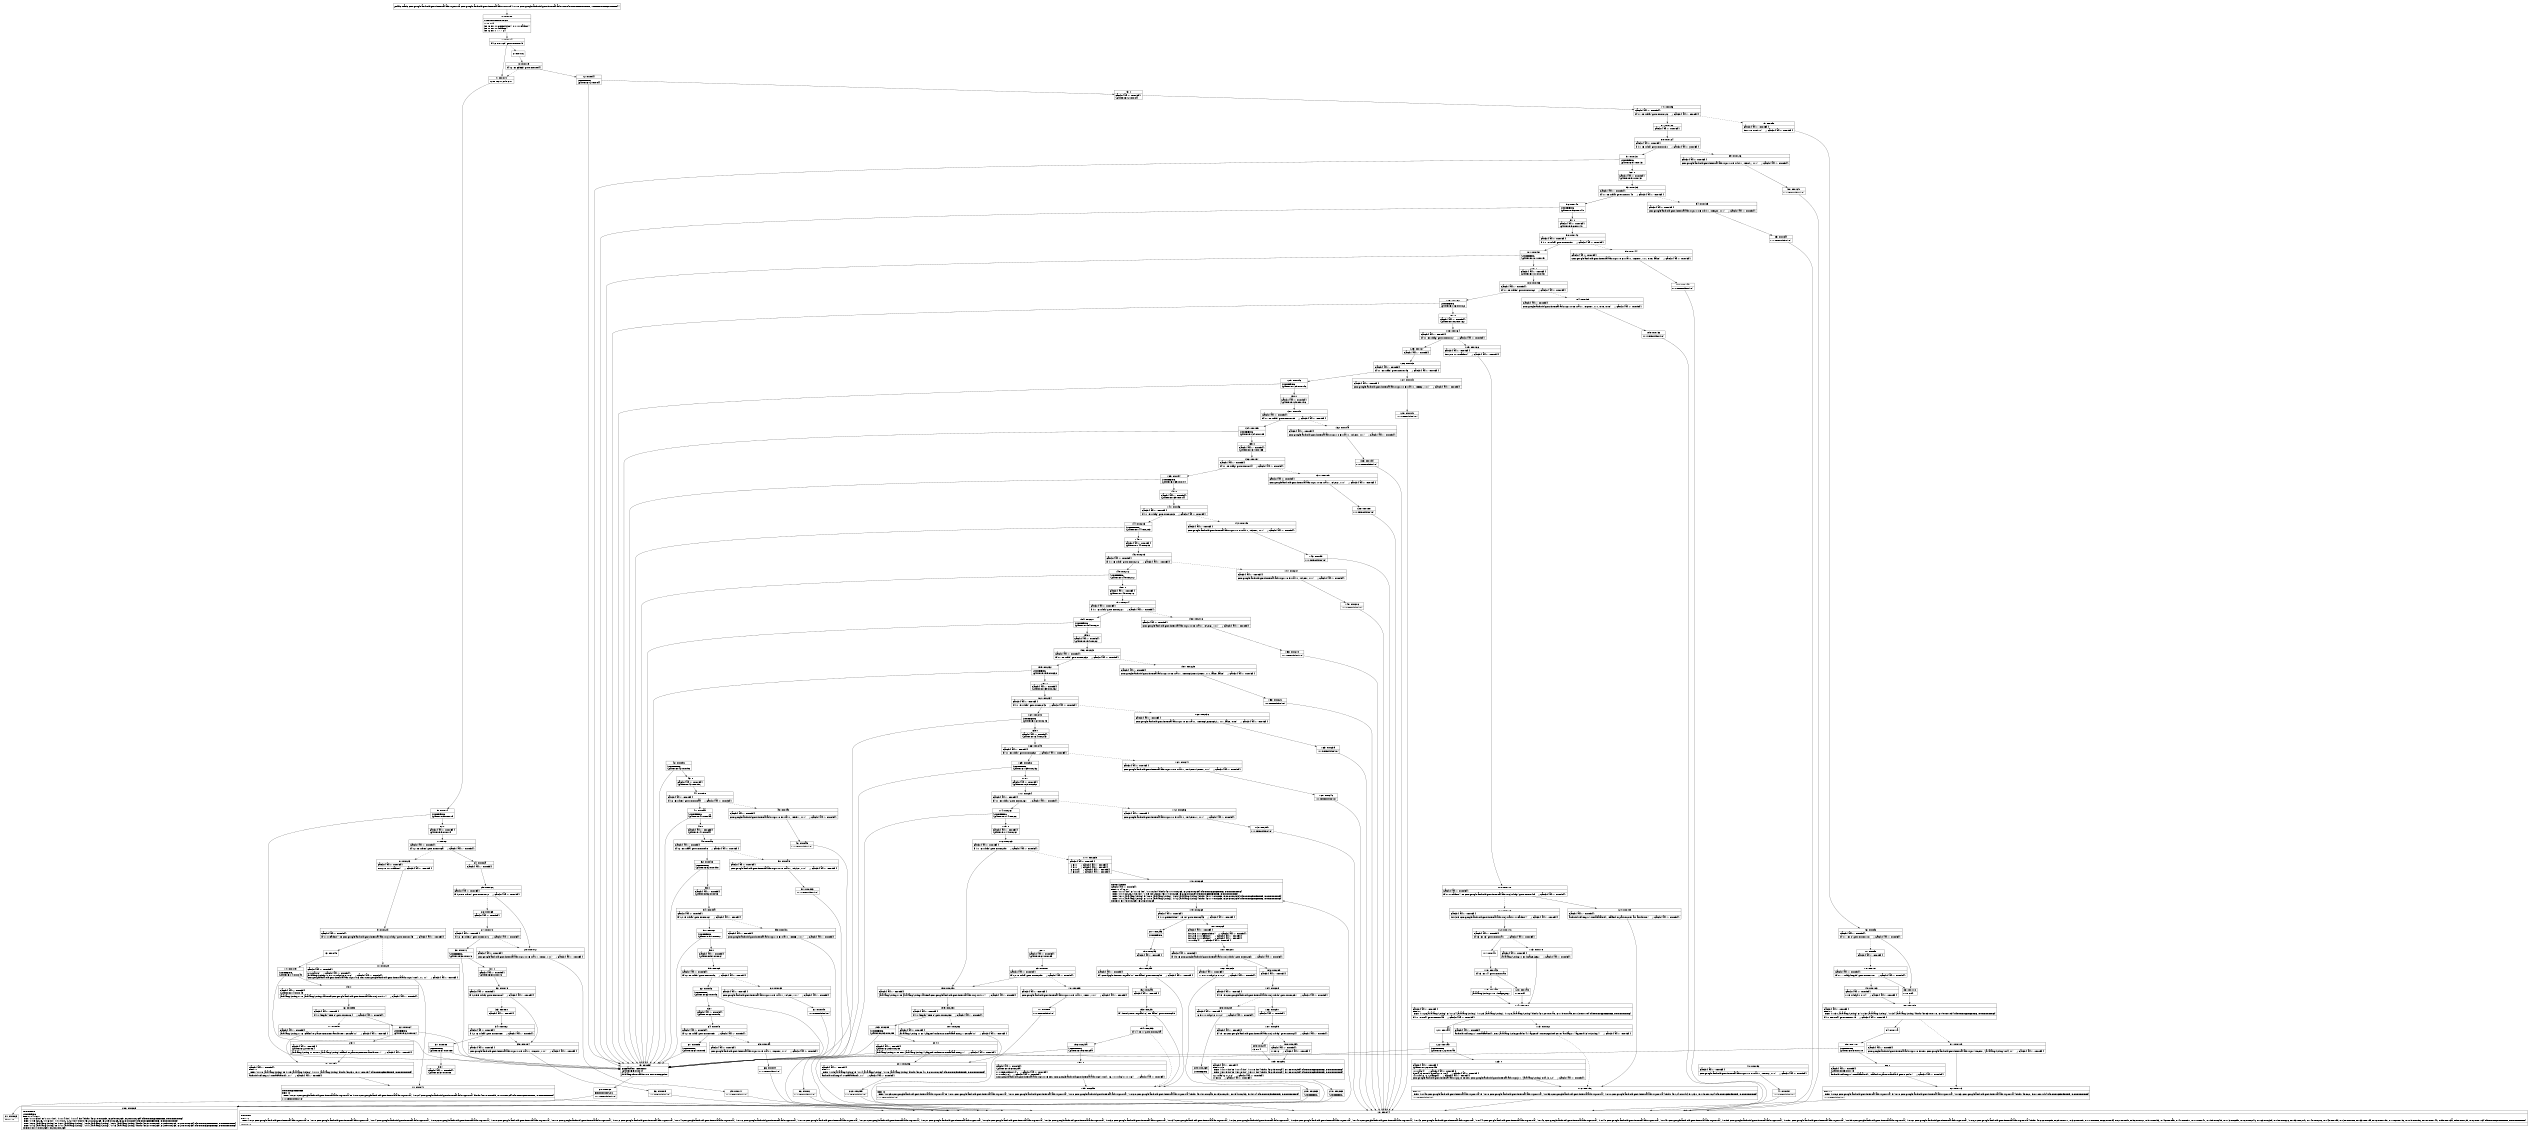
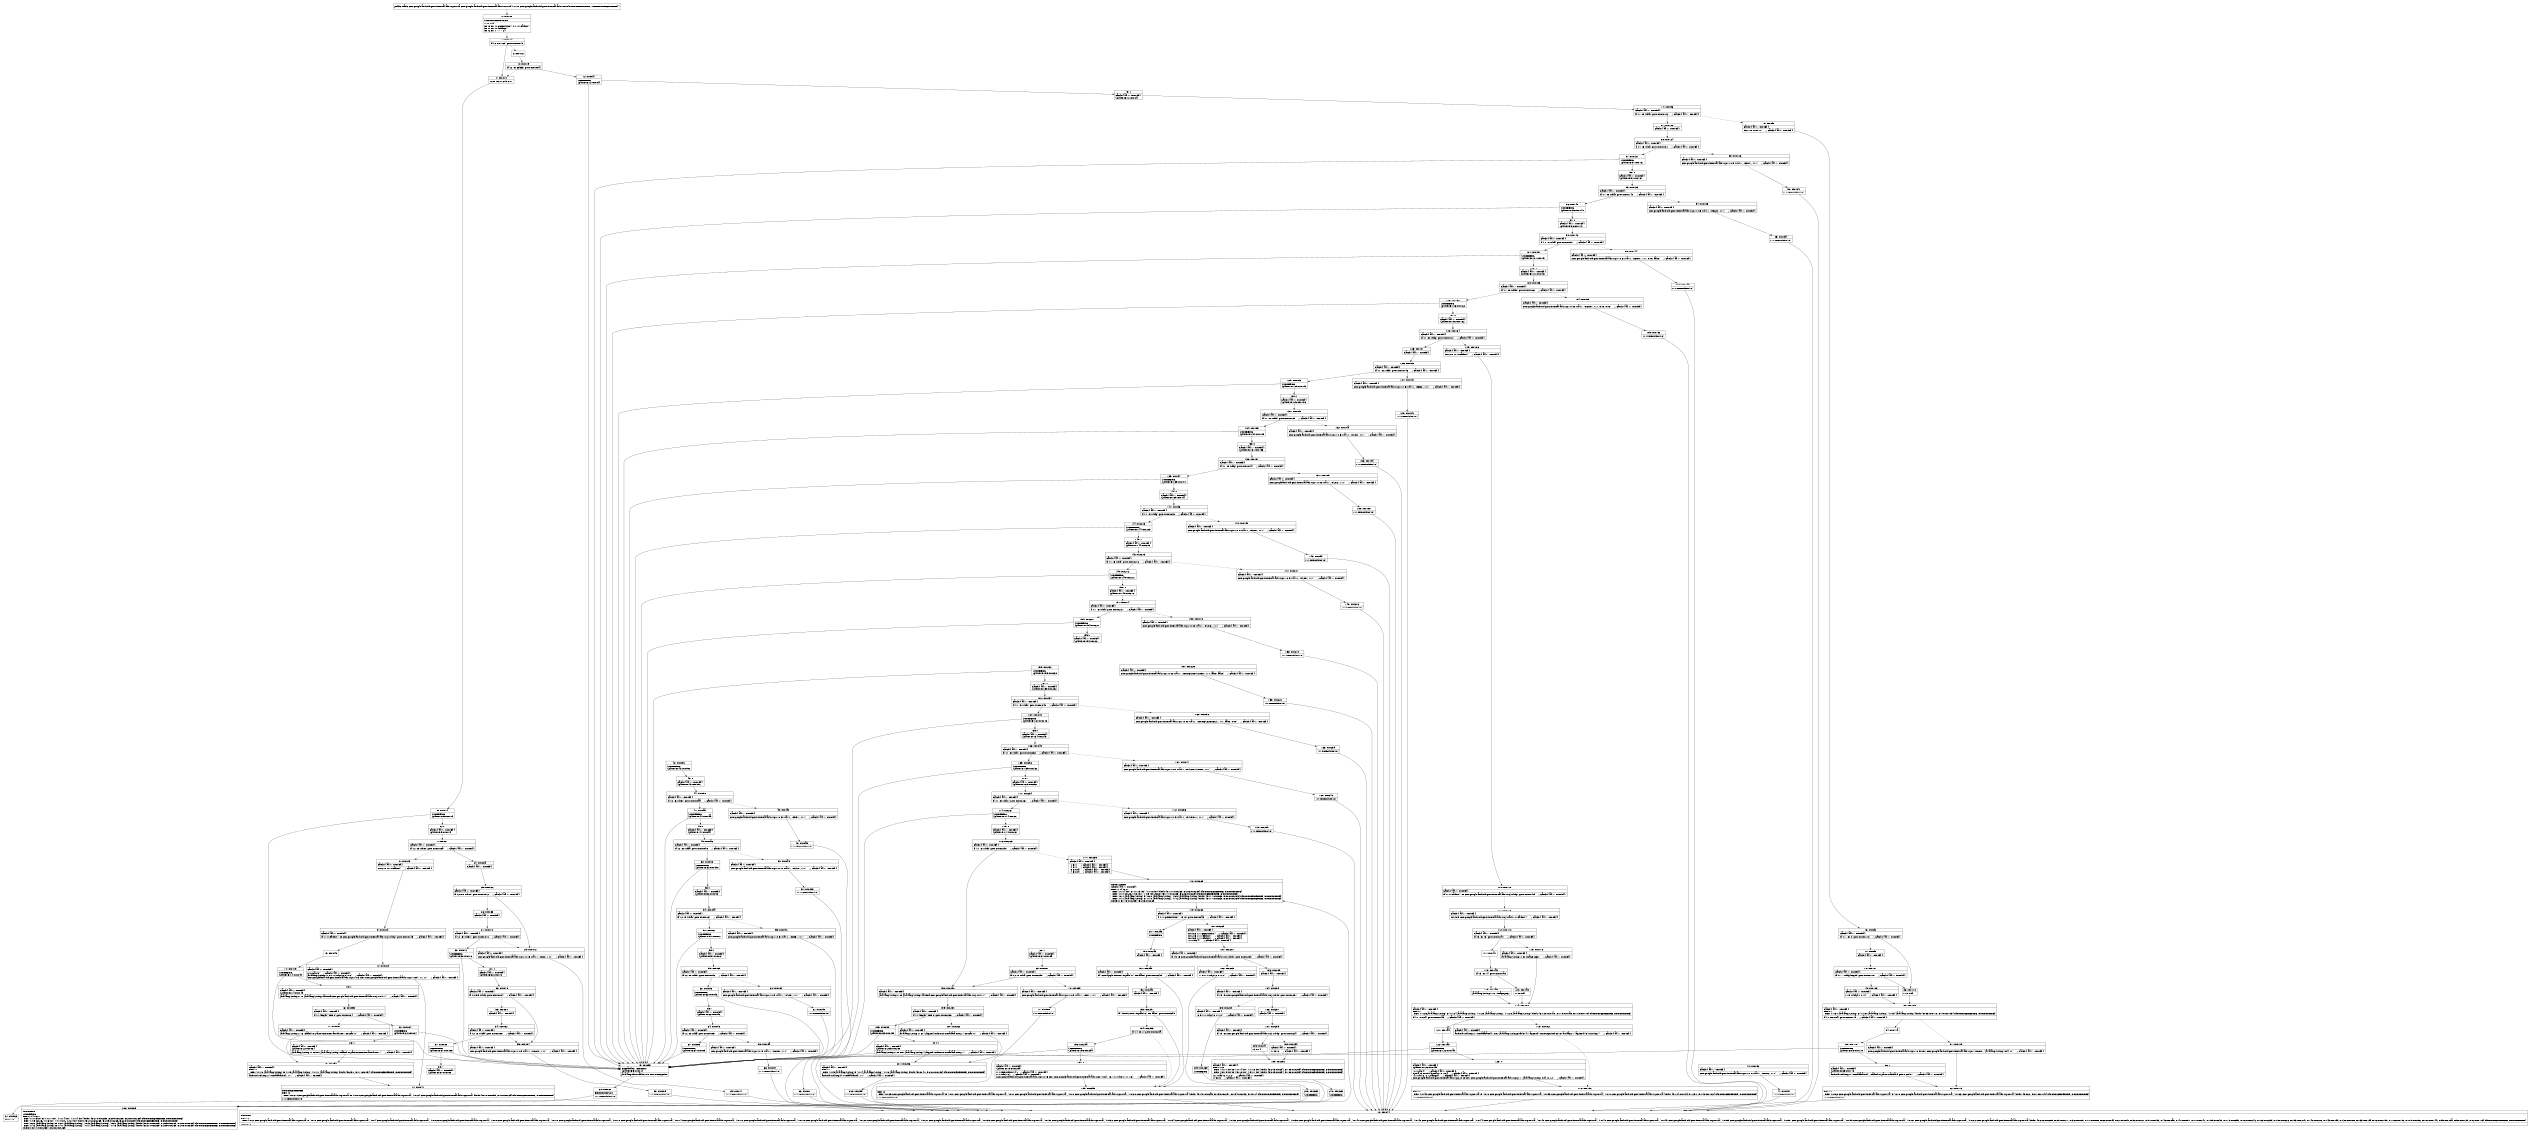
node "156: 0x0223": removed
node "124: 0x01bf": removed
edge "42: 0x009c" -> "19: 0x005f": removed
